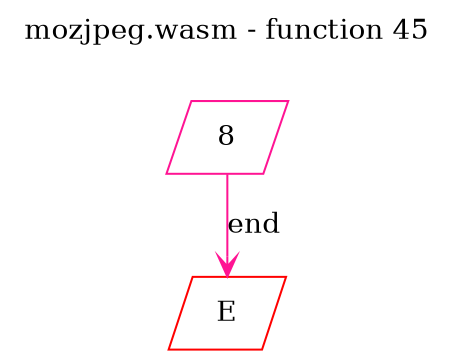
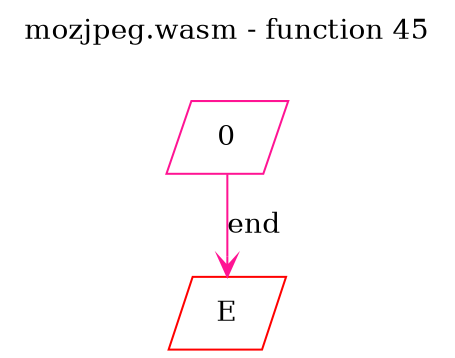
node "8": label "8" -> "0"
